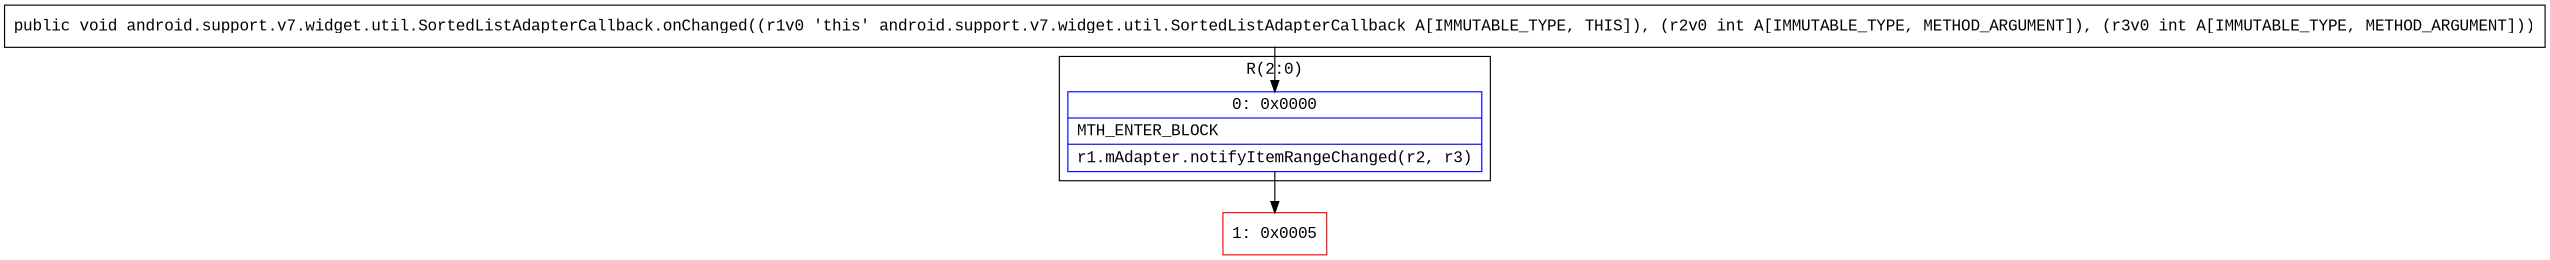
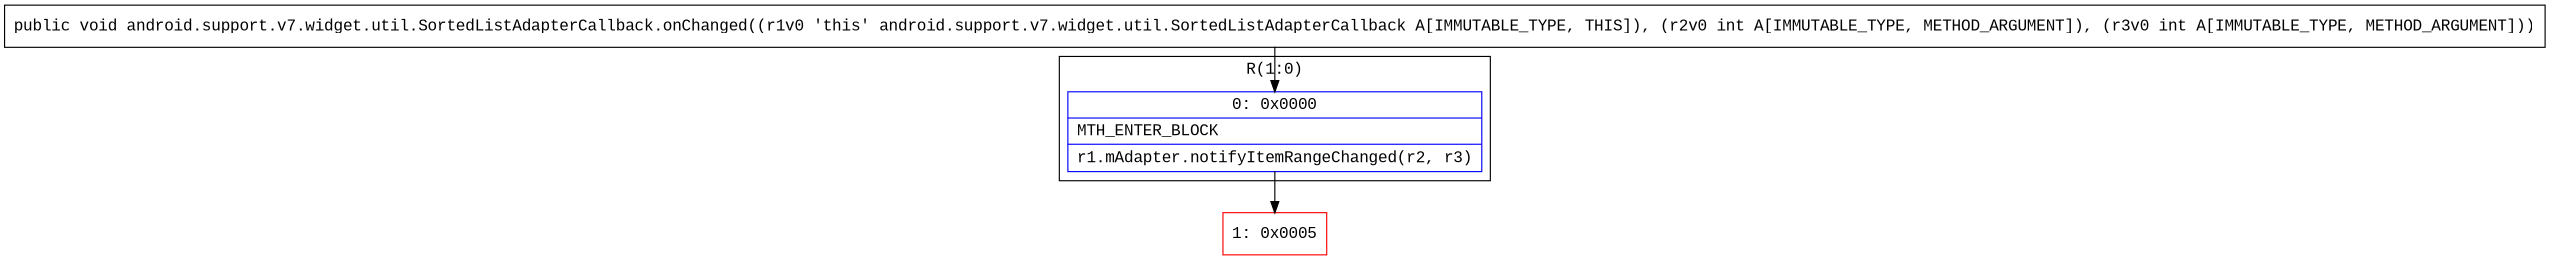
cluster "R(2:0)": label "R(2:0)" -> "R(1:0)"
